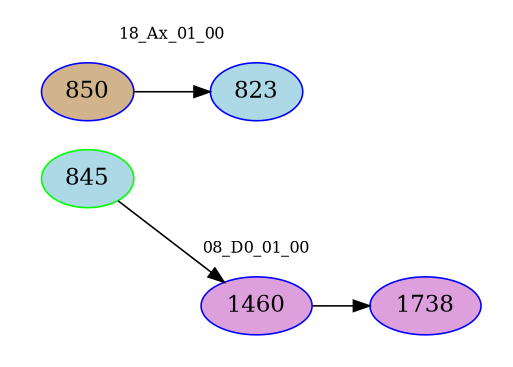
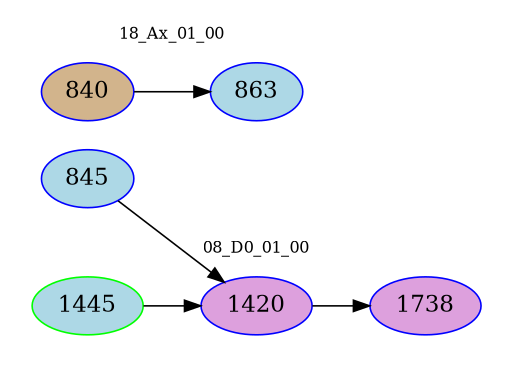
node "850": label "850" -> "840"
node "823": label "823" -> "863"
node "845": color green -> blue
node "1445": added
node "1460": label "1460" -> "1420"
